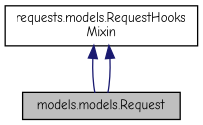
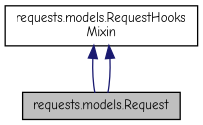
node "models.models.Request": label "models.models.Request" -> "requests.models.Request"
